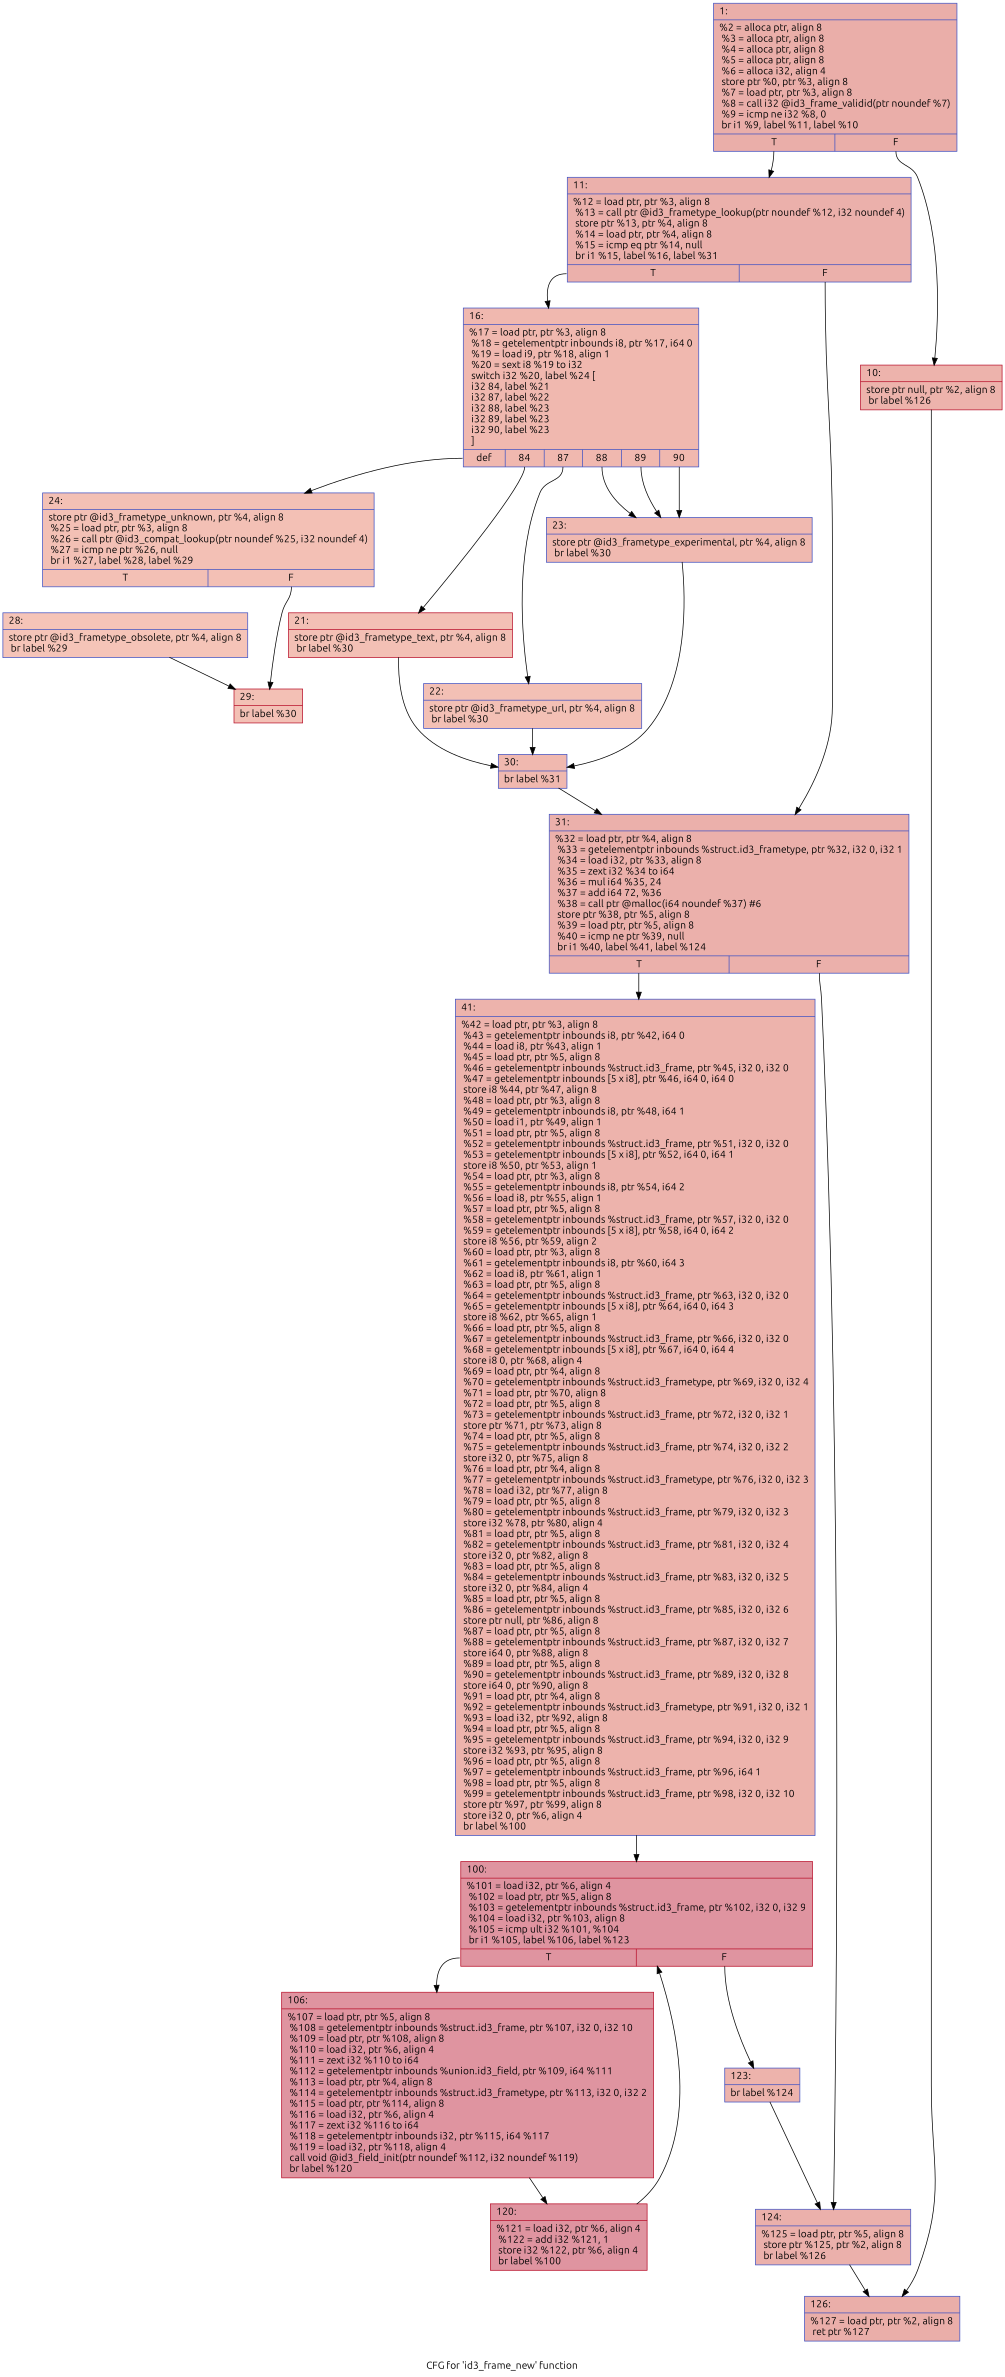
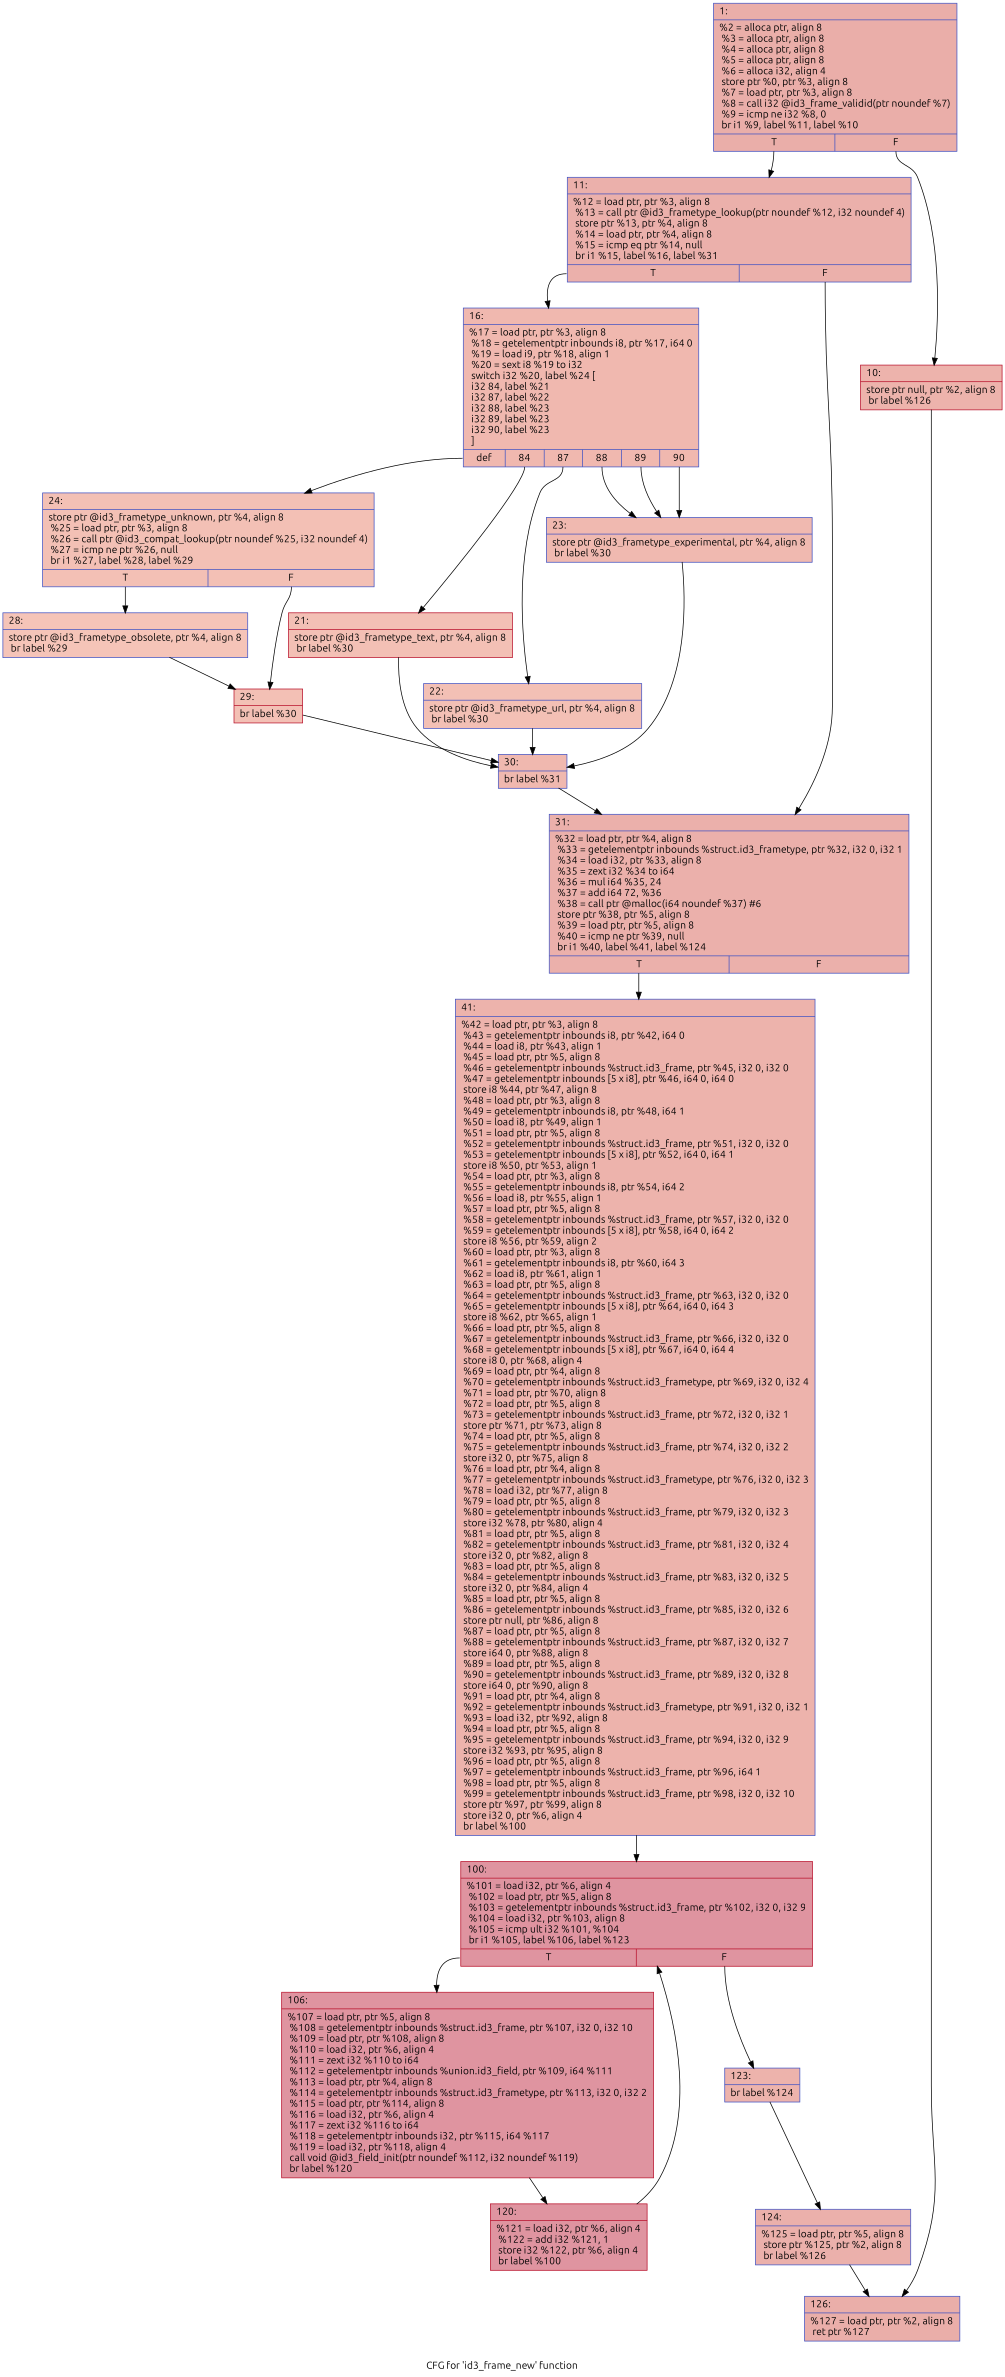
edge "24:" -> "28:": added
edge "29:" -> "30:": added
node "41:": text "%50 = load i1, ptr %49, align 1" -> "%50 = load i8, ptr %49, align 1"
edge "31:" -> "124:": removed
